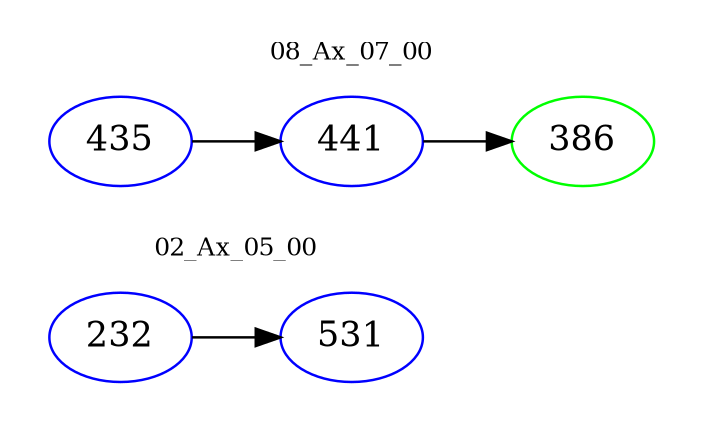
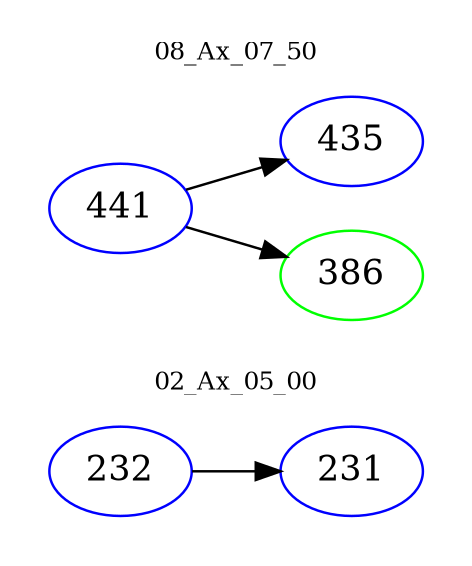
cluster "08_Ax_07_00": label "08_Ax_07_00" -> "08_Ax_07_50"
edge "435" -> "441": reversed
node "531": label "531" -> "231"
